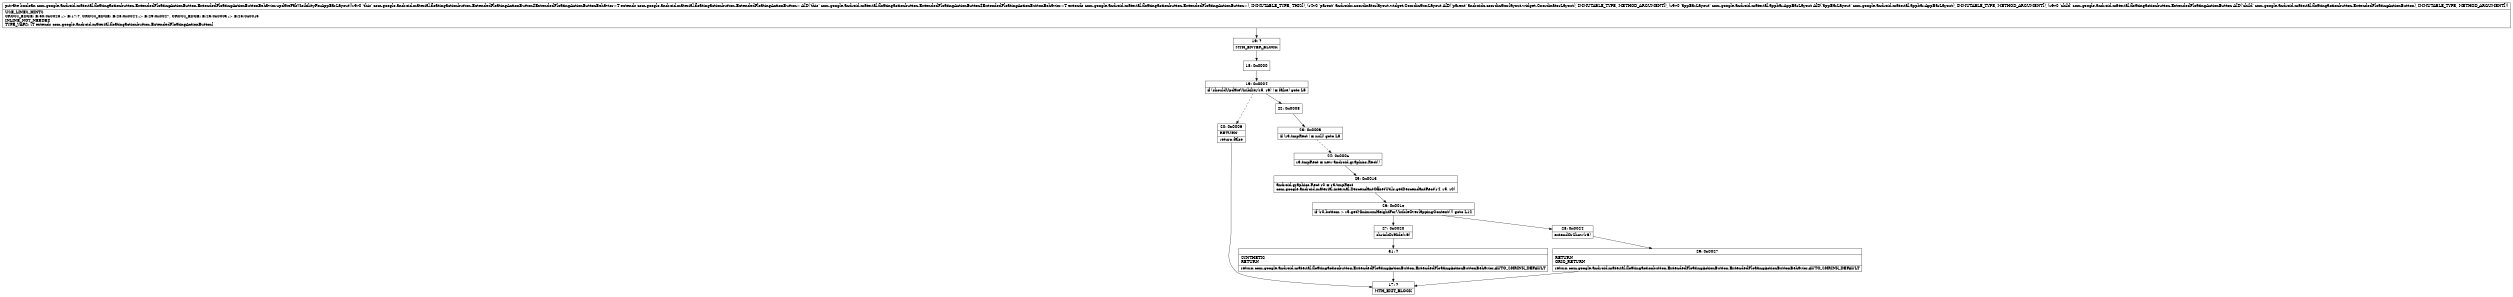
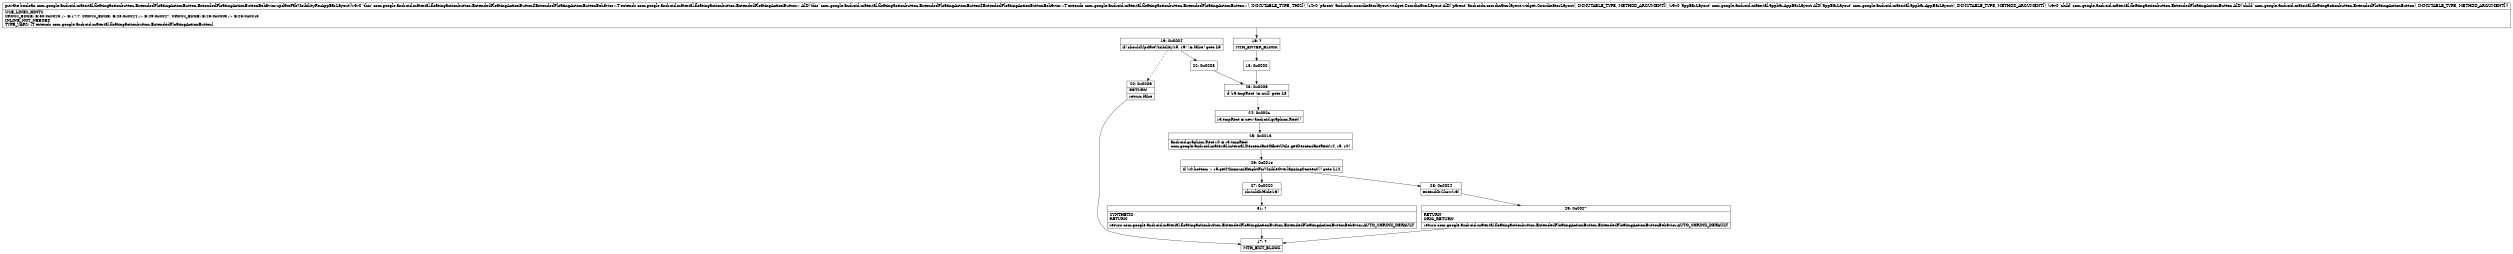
edge "18: 0x0000" -> "19: 0x0004": now "18: 0x0000" -> "23: 0x000a"
